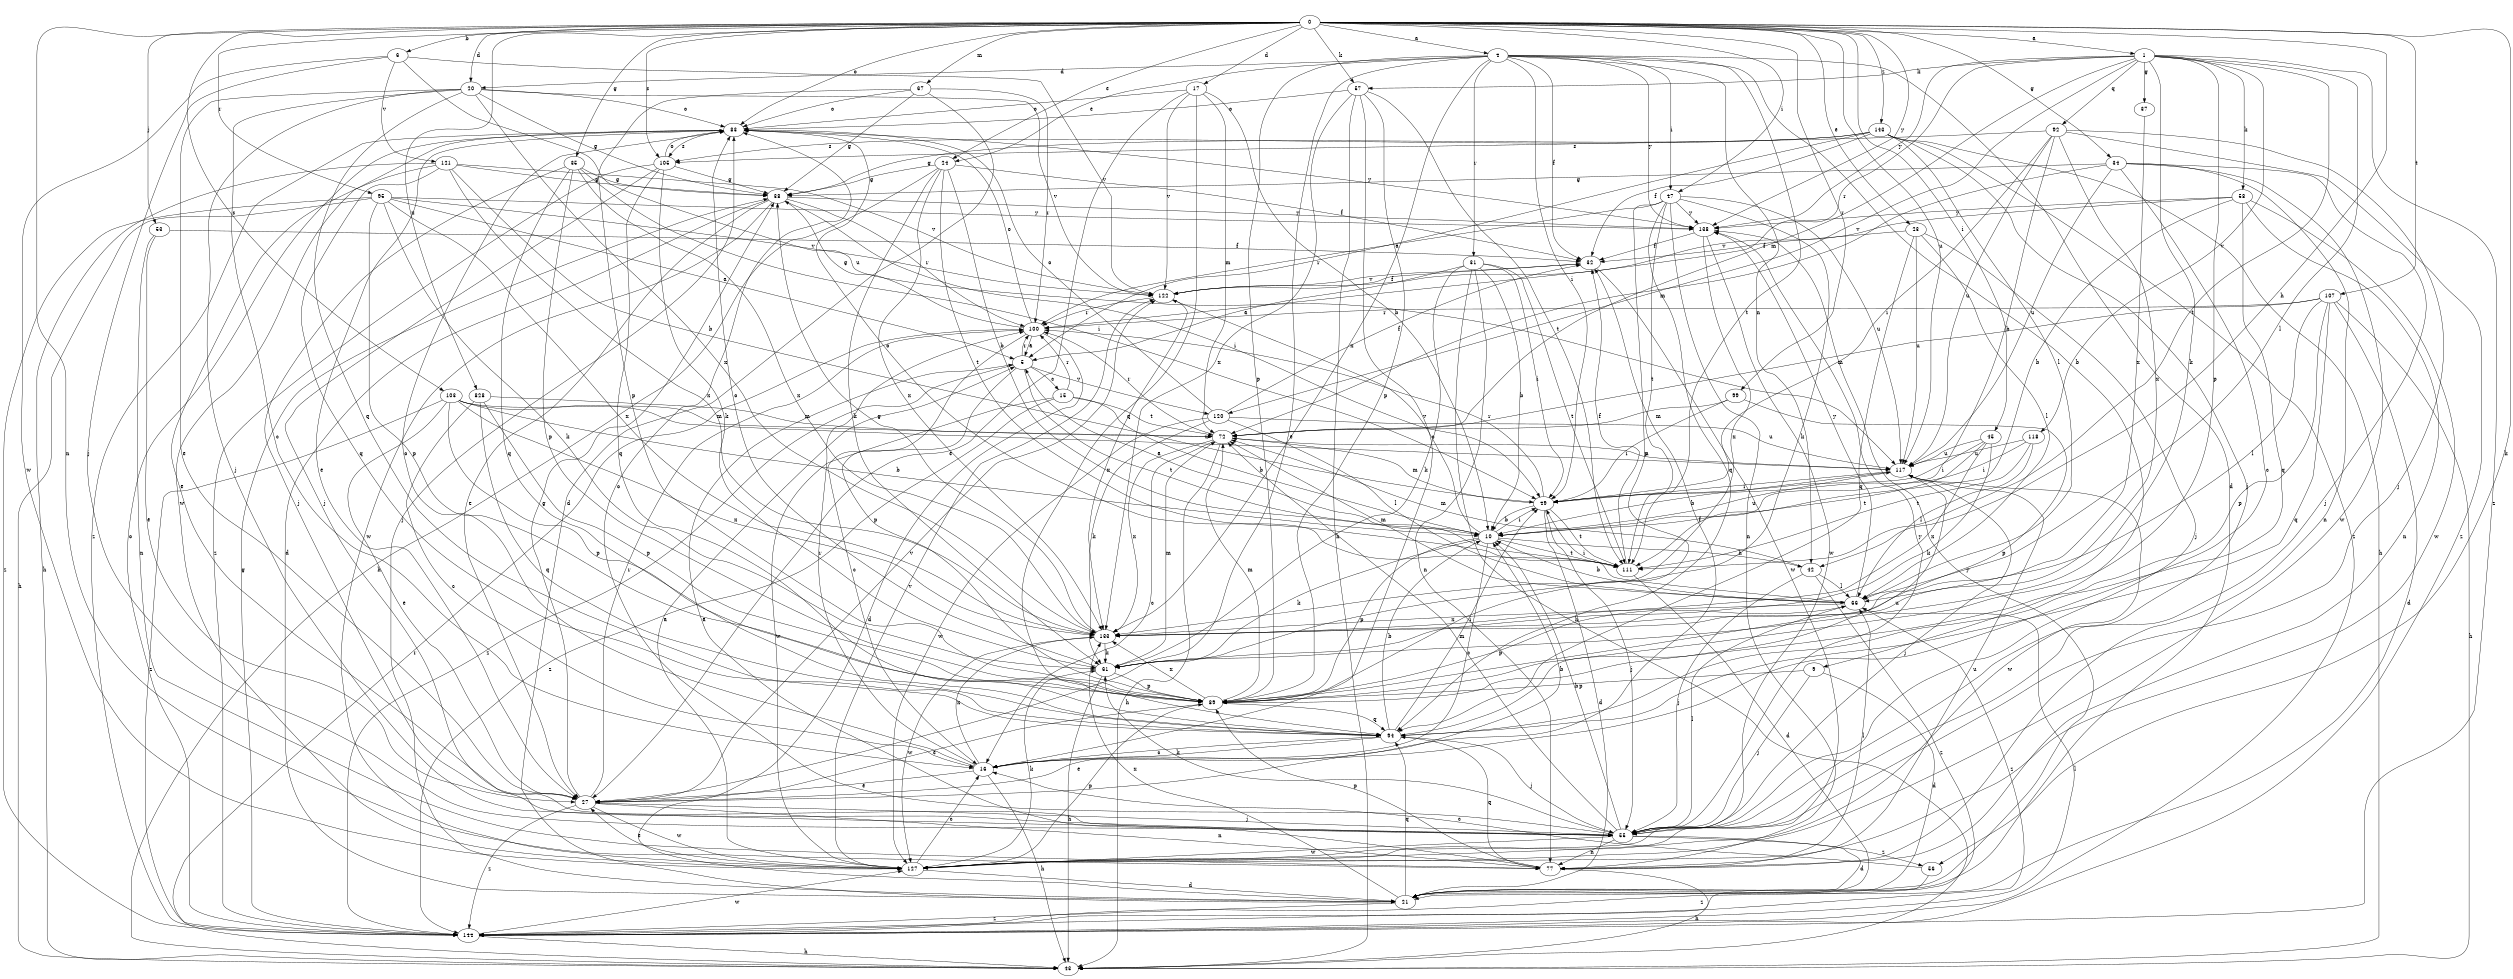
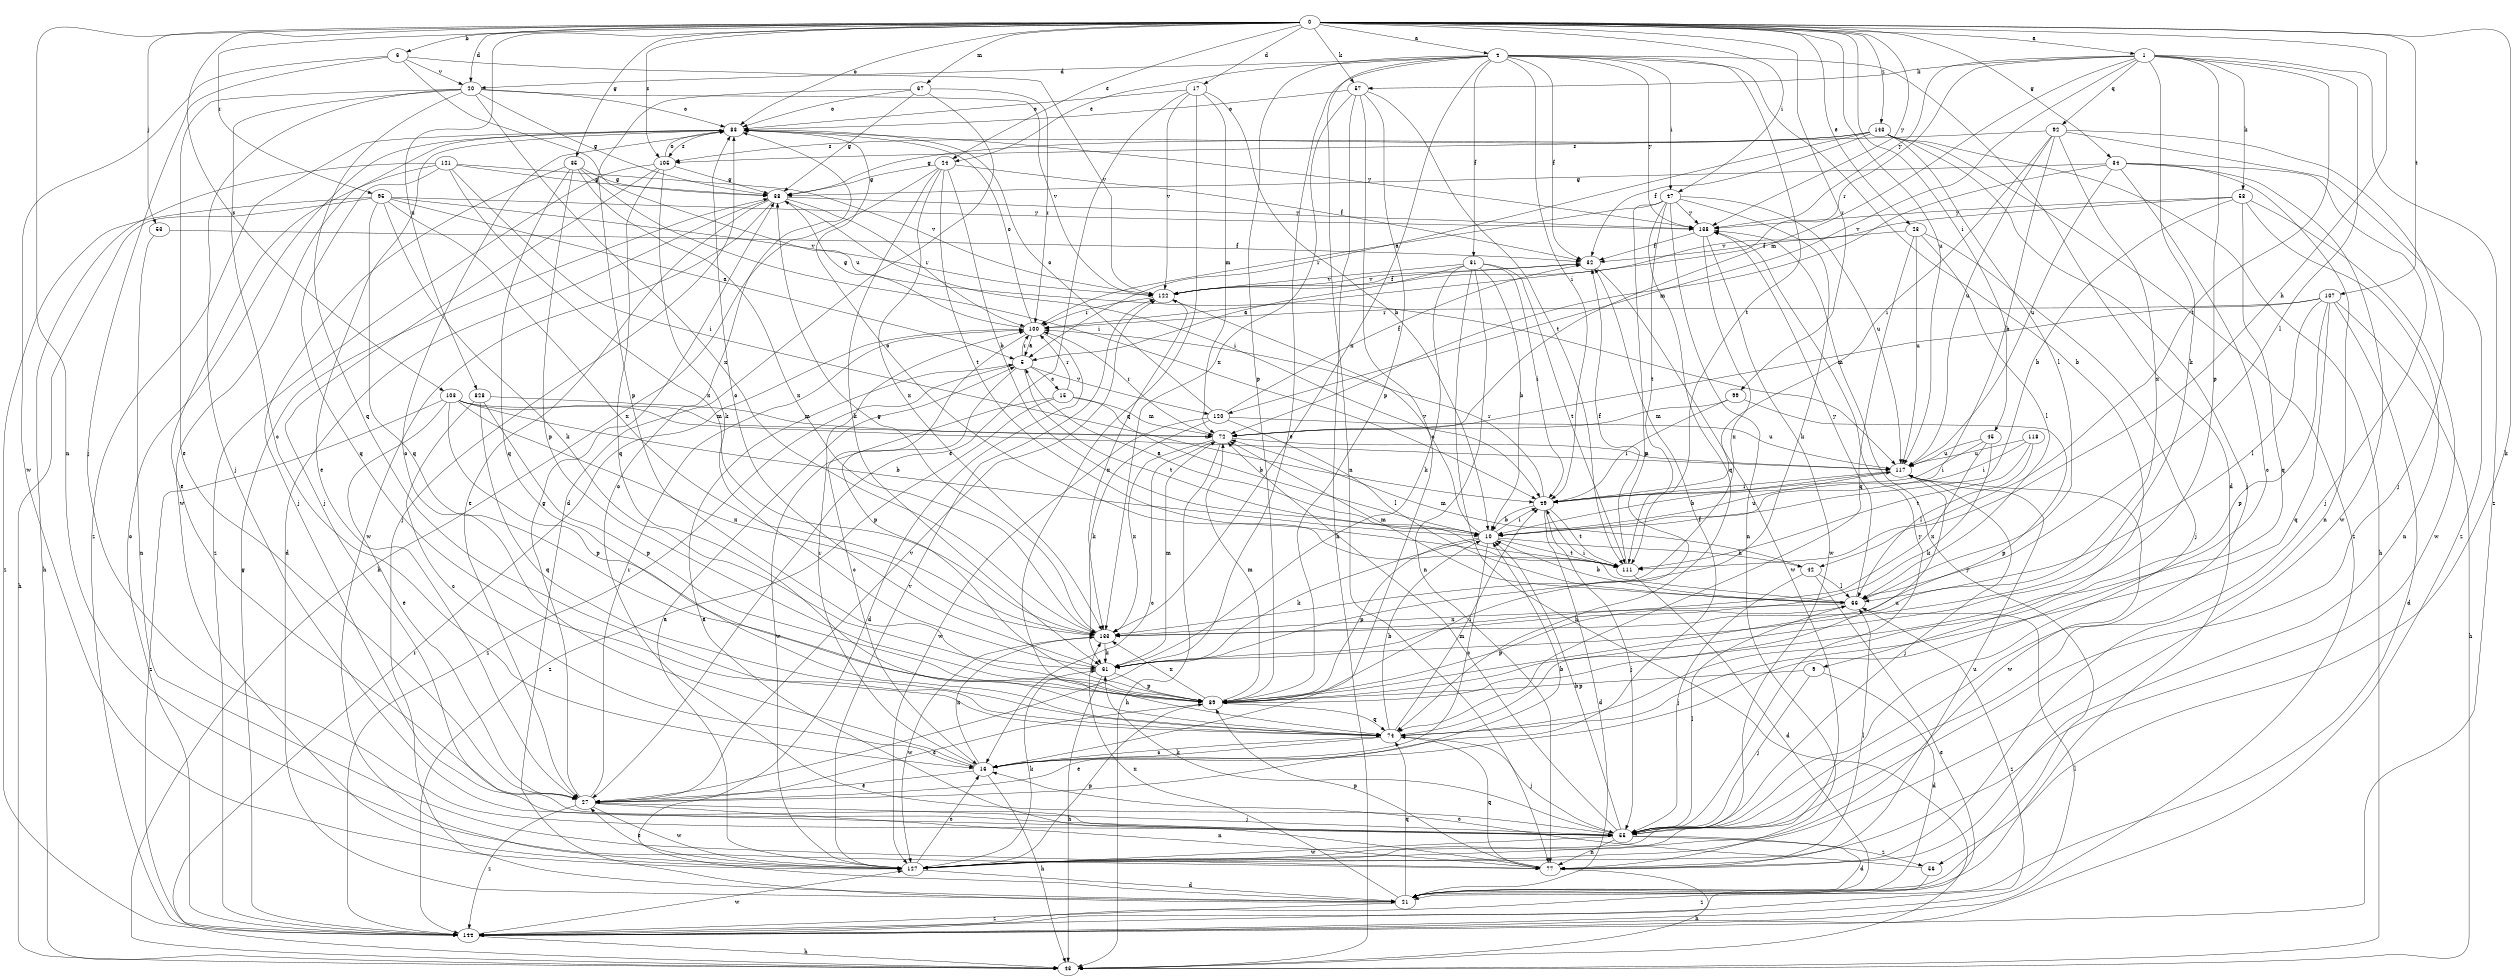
node "37": removed
edge "6" -> "121": now "6" -> "20"
edge "4" -> "31": label "r" -> "f"
edge "4" -> "42": now "4" -> "77"
edge "1" -> "118": removed, label "v"
edge "31" -> "122": added, label "v"
edge "121" -> "49": label "b" -> "i"
edge "15" -> "72": label "t" -> "m"
edge "95" -> "89": label "p" -> "q"
edge "49" -> "72": removed, label "m"
edge "45" -> "111": removed, label "t"
edge "53" -> "27": removed, label "e"
node "94": label "94" -> "74"
edge "42" -> "144": label "z" -> "e"
